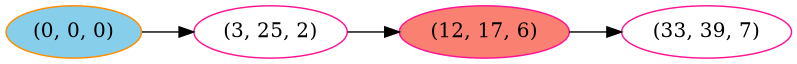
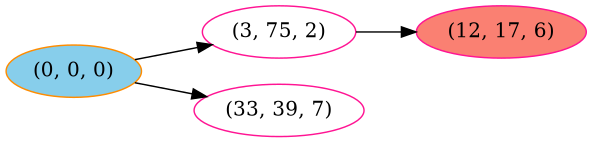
node "(3, 25, 2)": label "(3, 25, 2)" -> "(3, 75, 2)"
edge "(12, 17, 6)" -> "(33, 39, 7)": now "(0, 0, 0)" -> "(33, 39, 7)"
